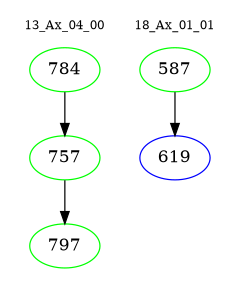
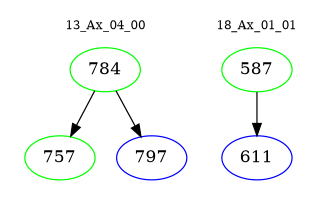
node "619": label "619" -> "611"
edge "757" -> "797": now "784" -> "797"
node "797": color green -> blue
